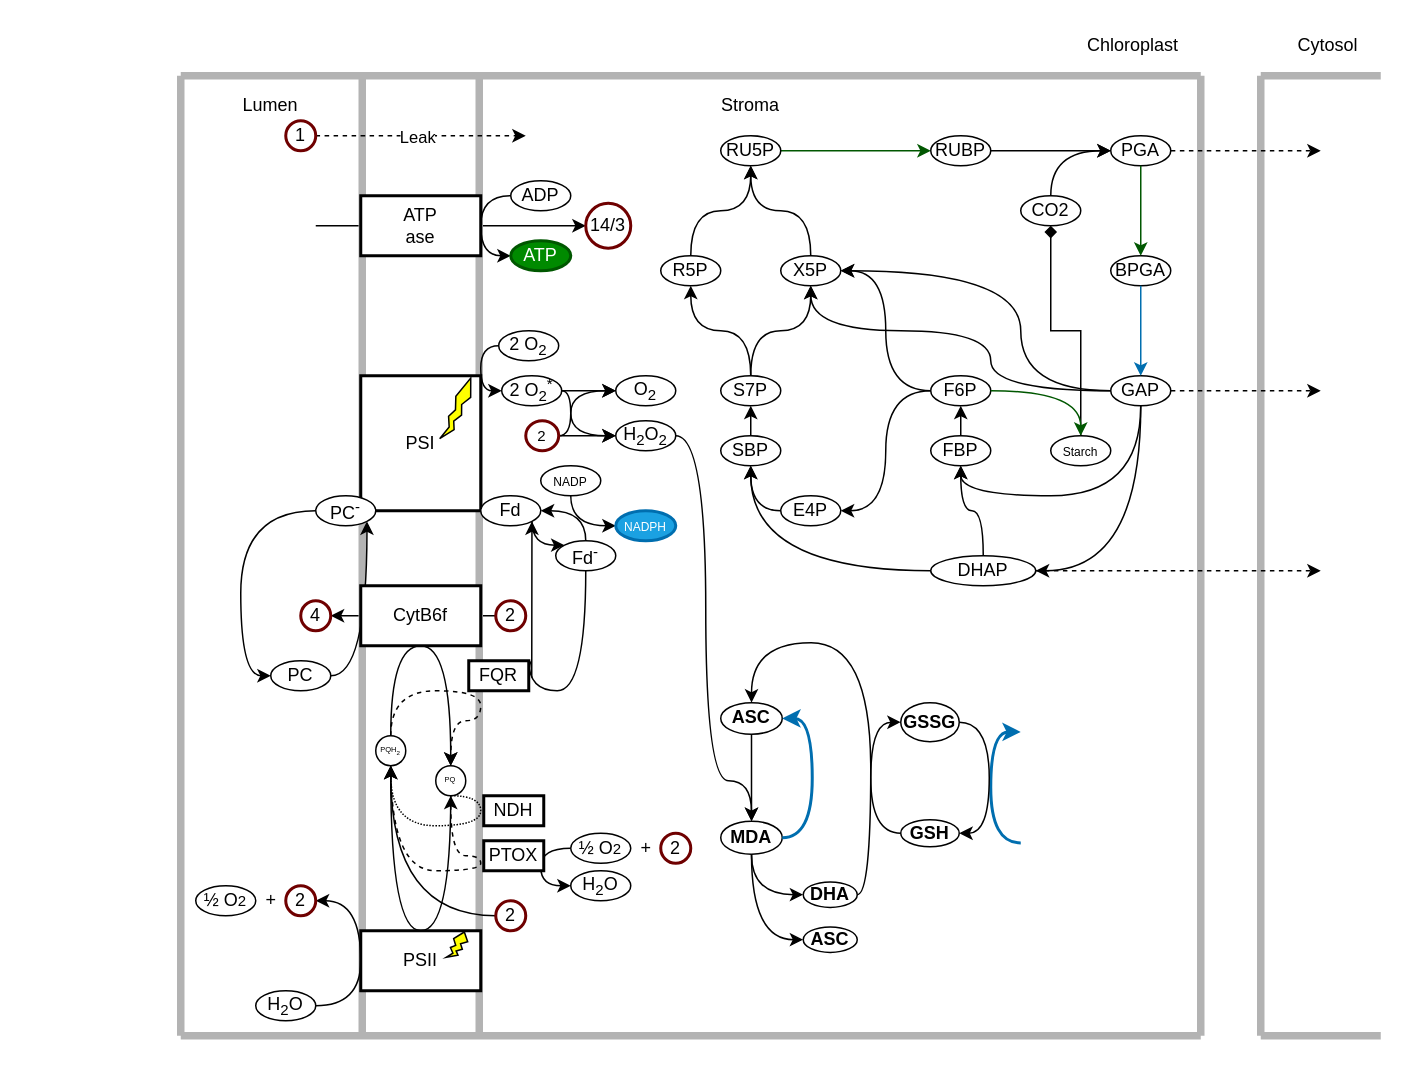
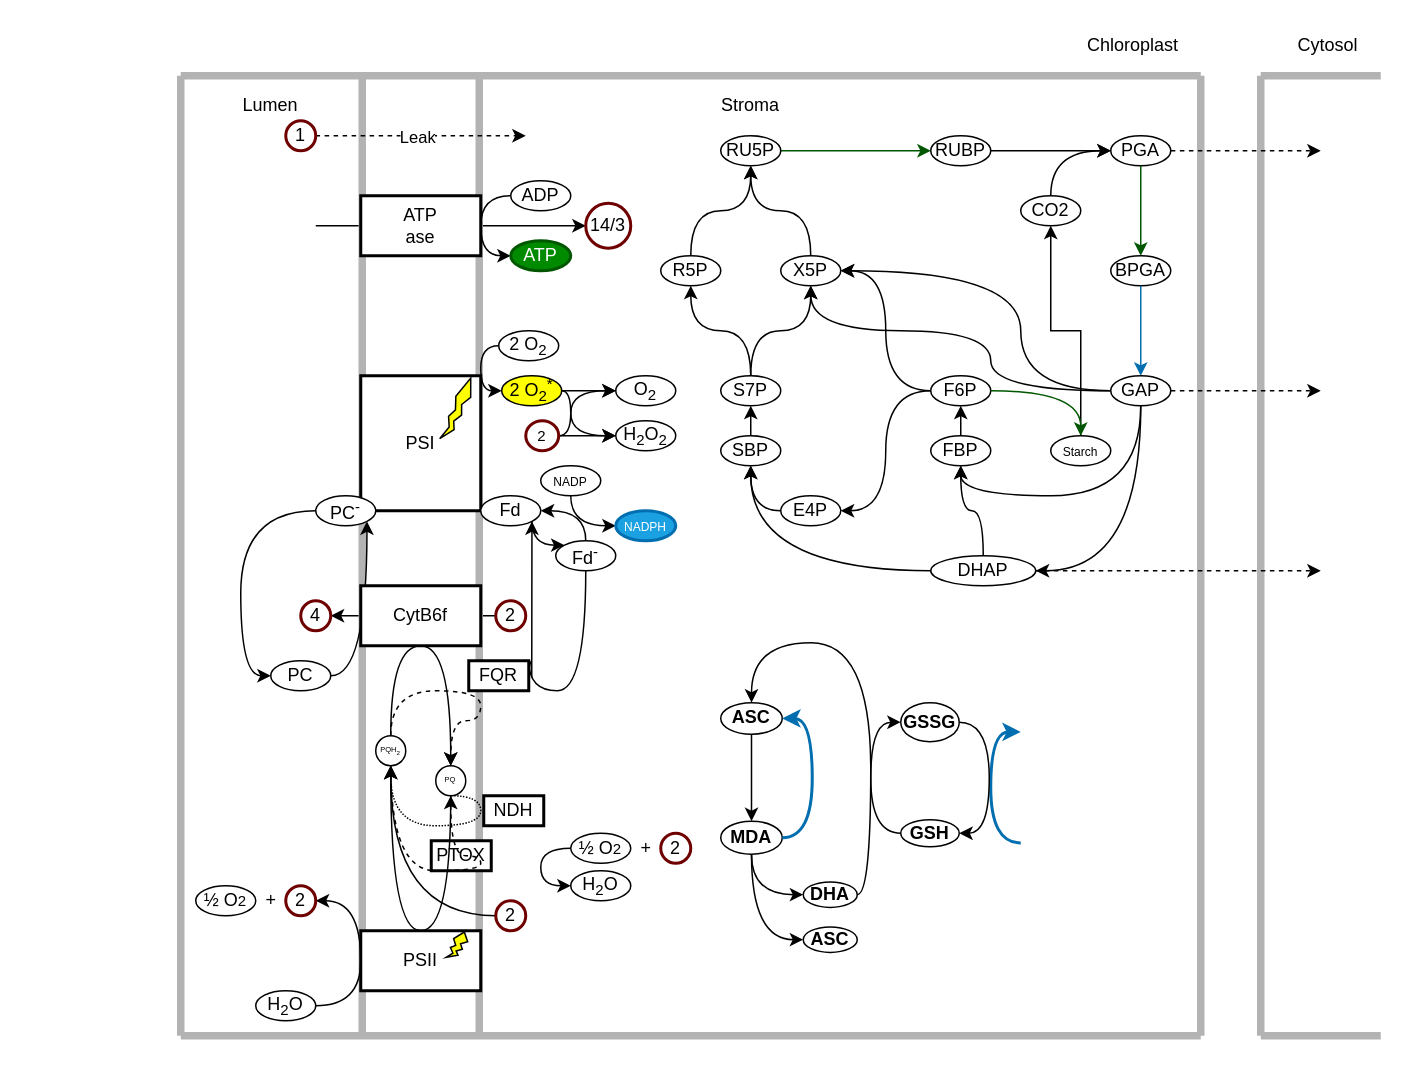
edge "Starch" -> "CO2": arrowhead diamond -> classic
node "2 O2*": fillcolor #ffffff -> #ffff00
edge "H2O2" -> "MDA": removed
node "PTOX": moved (514, 856) -> (461, 856)
